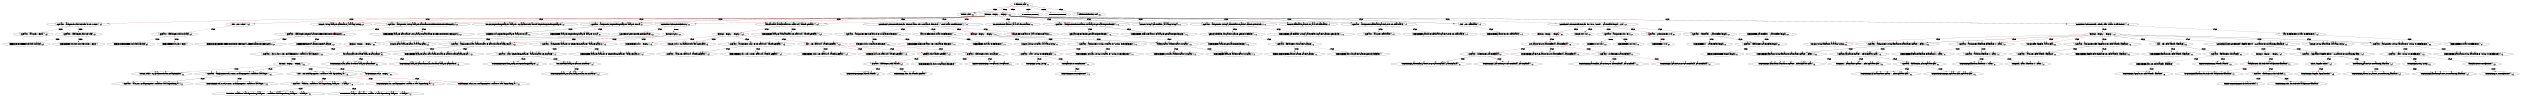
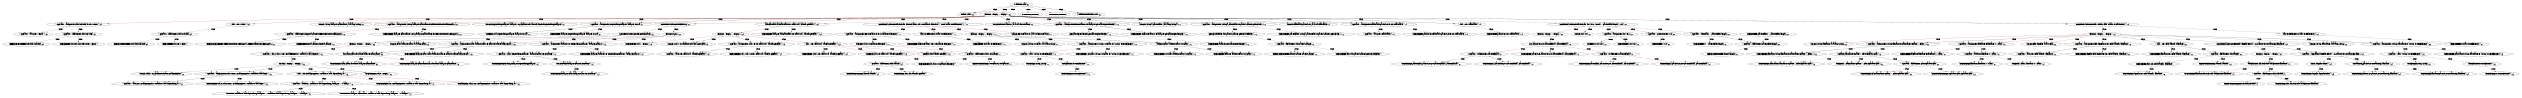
edge "(METHOD,scan)" -> "(MODIFIER,VIRTUAL)": label "DDG: " -> "AST: "
edge "(CONTROL_STRUCTURE,TRY,try)" -> "(BLOCK,try,try)": label "DDG: " -> "AST: "
